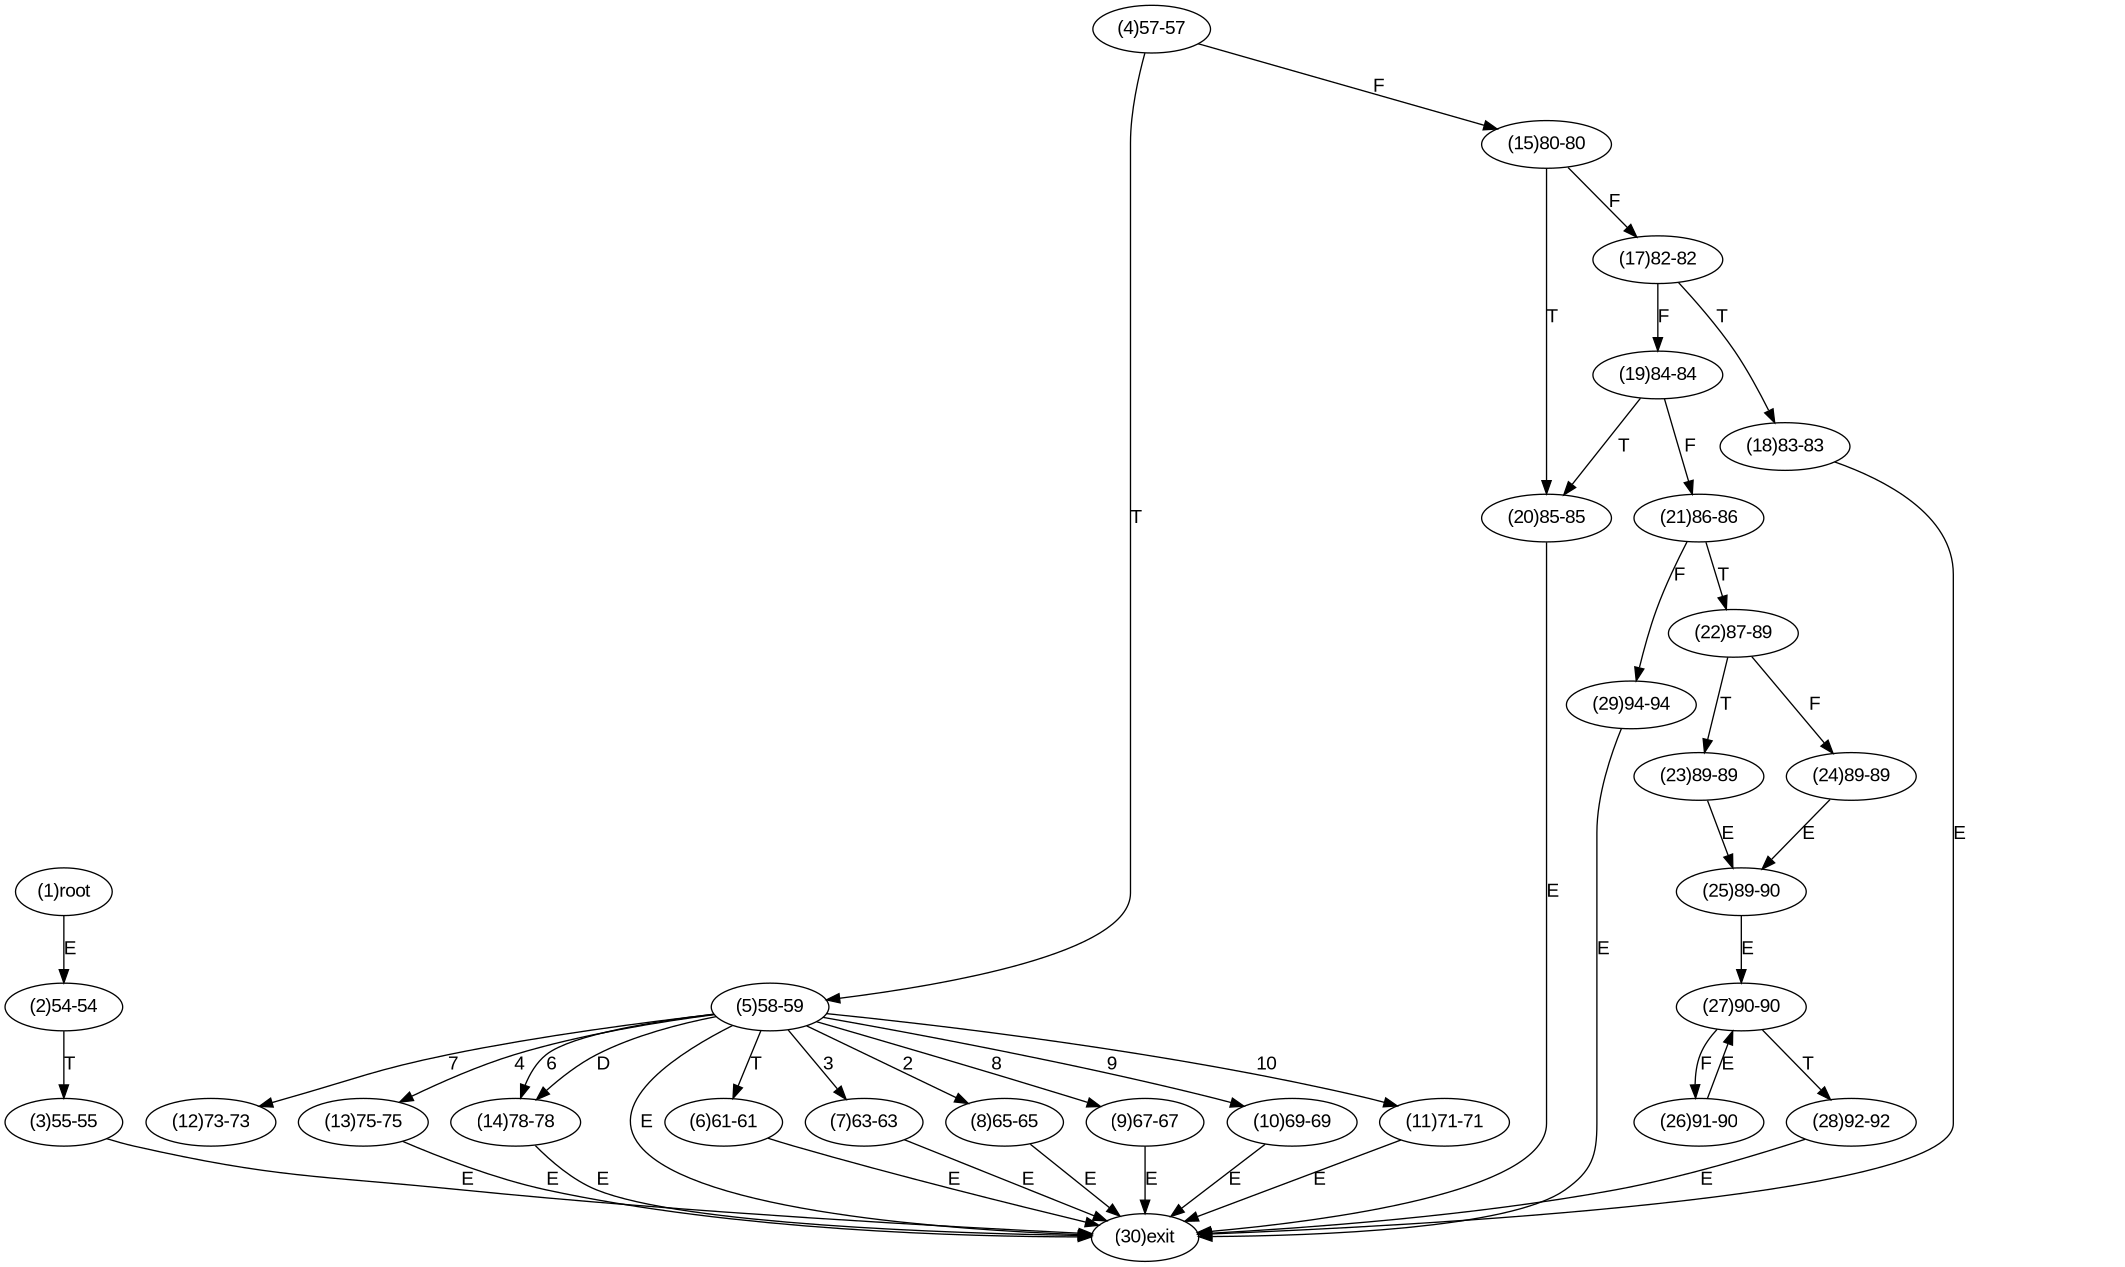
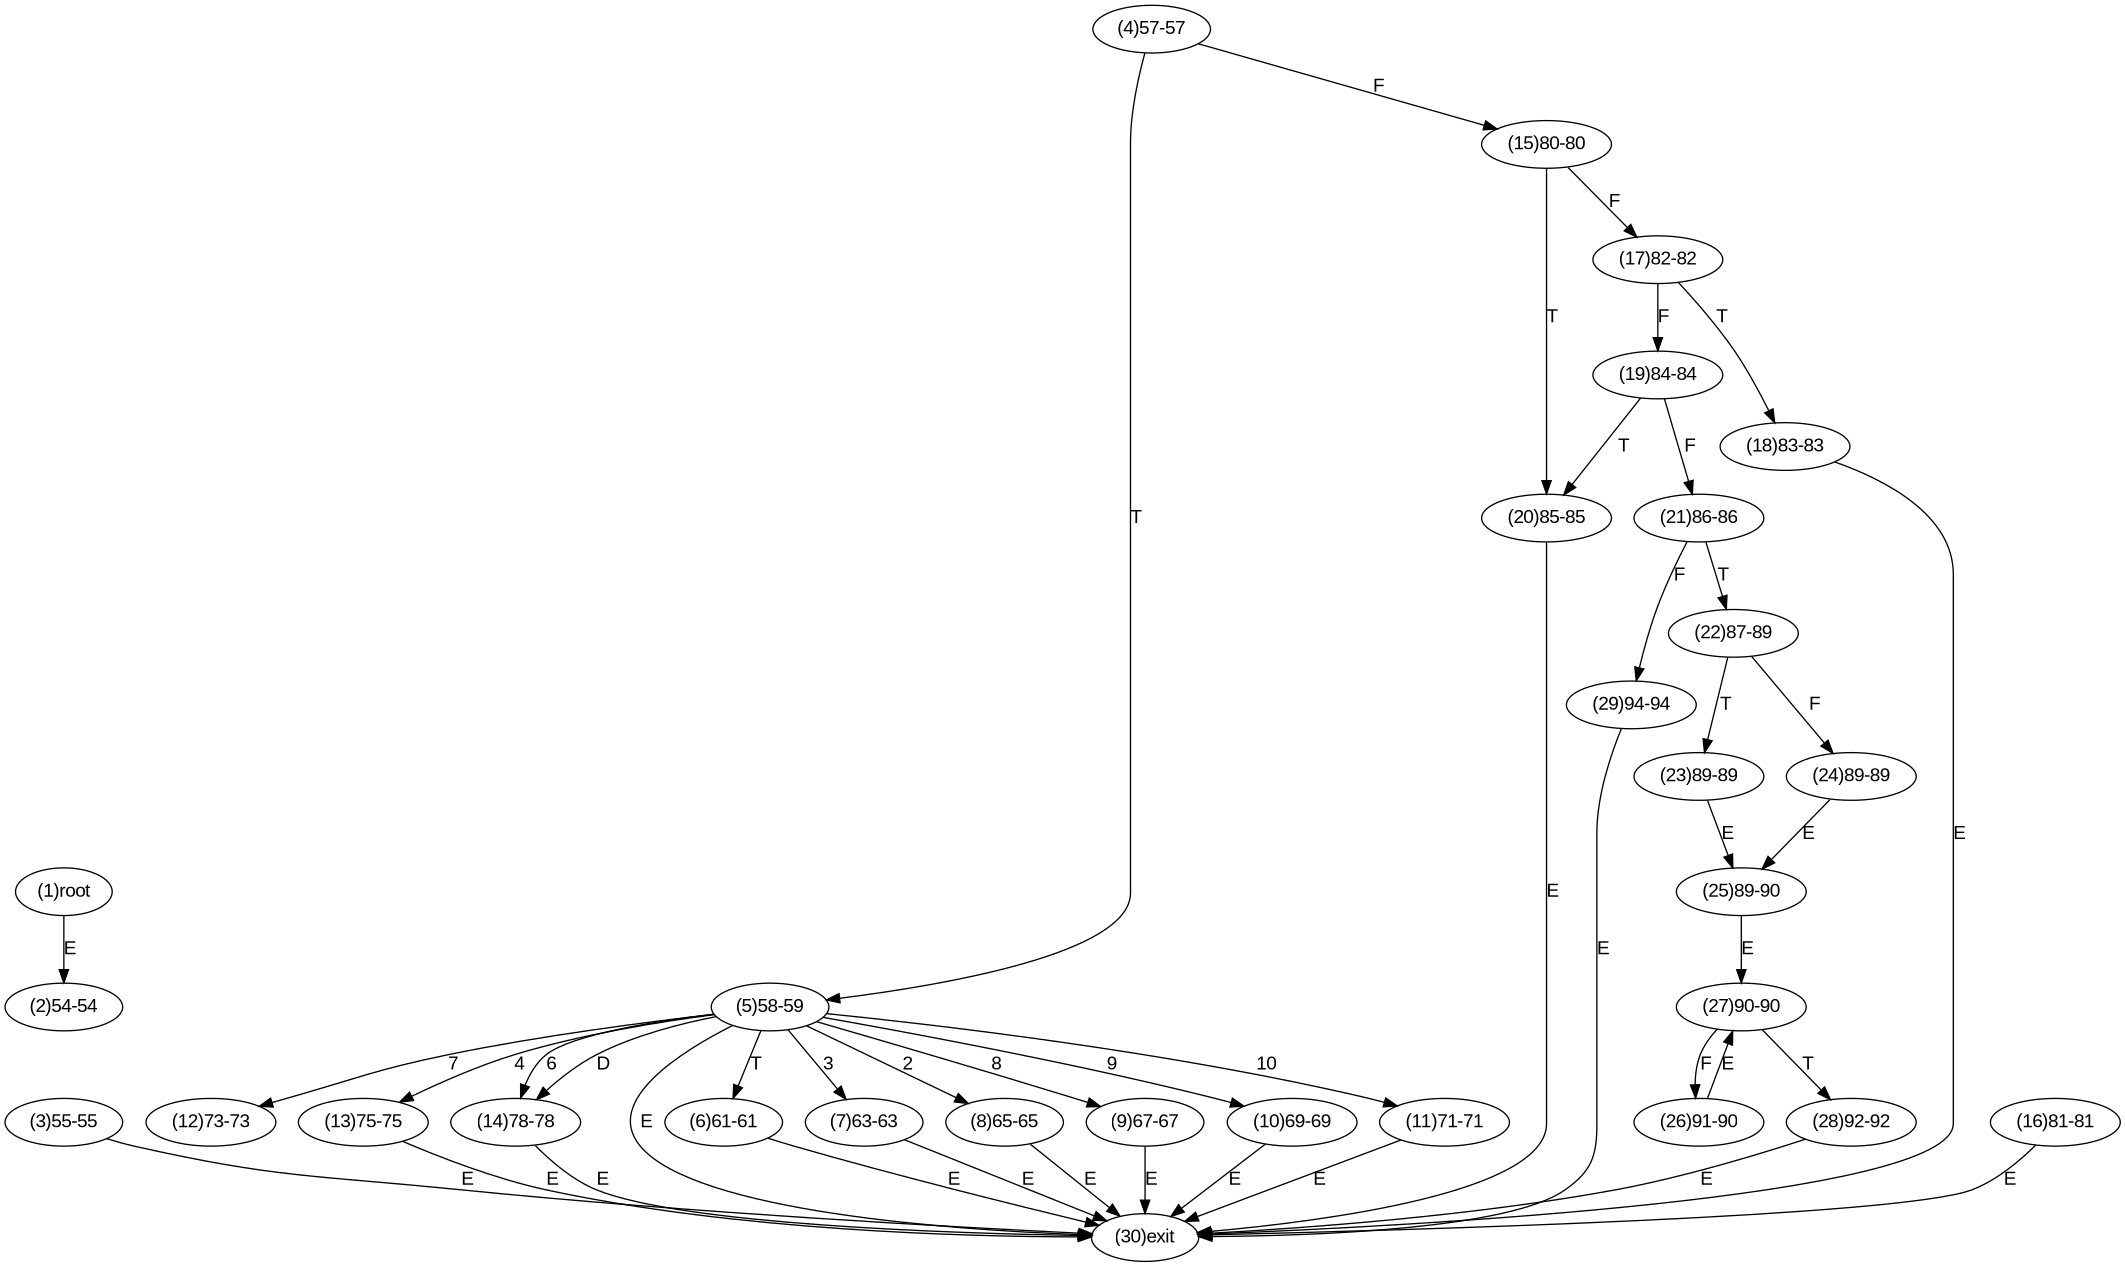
edge "(2)54-54" -> "(3)55-55": removed, label "T"
node "(16)81-81": added
